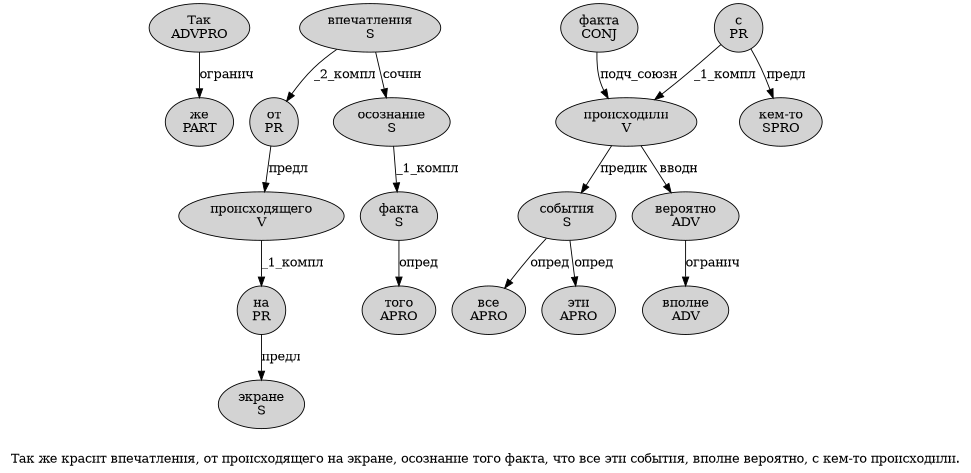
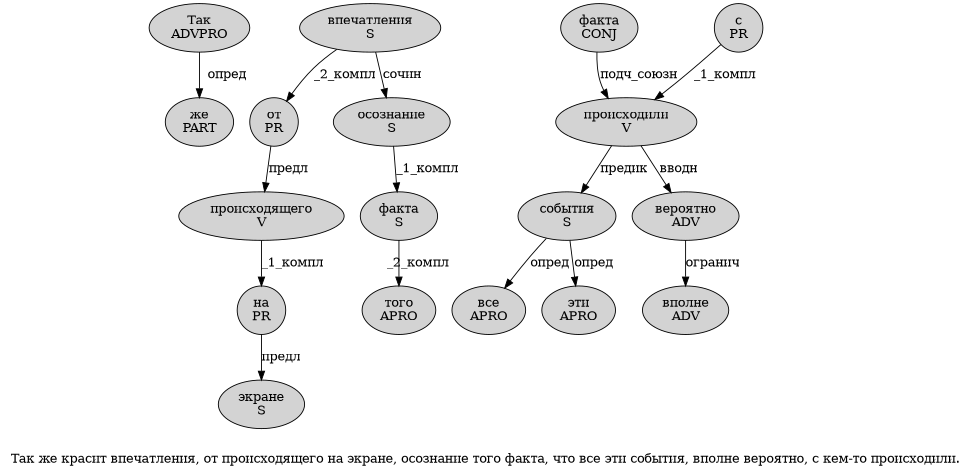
edge "Так ADVPRO" -> "же PART": label "огранич" -> "опред"
node "кем-то SPRO": removed
edge "факта S" -> "того APRO": label "опред" -> "_2_компл"
